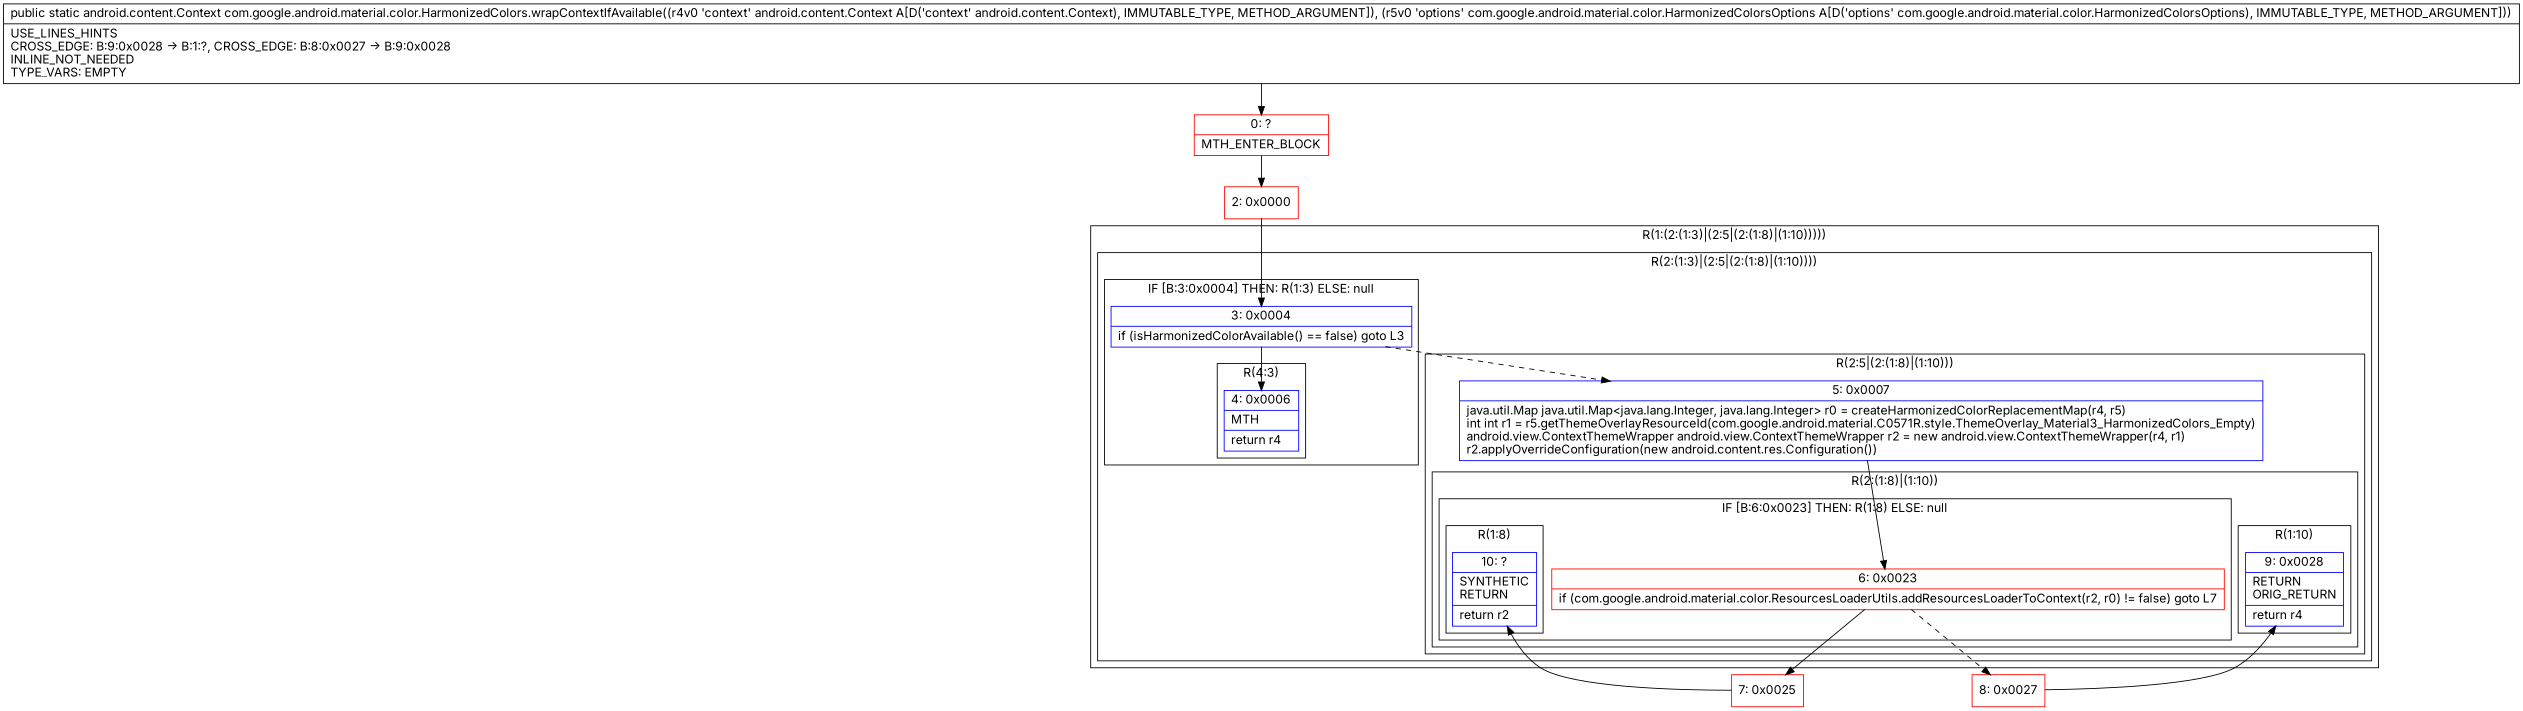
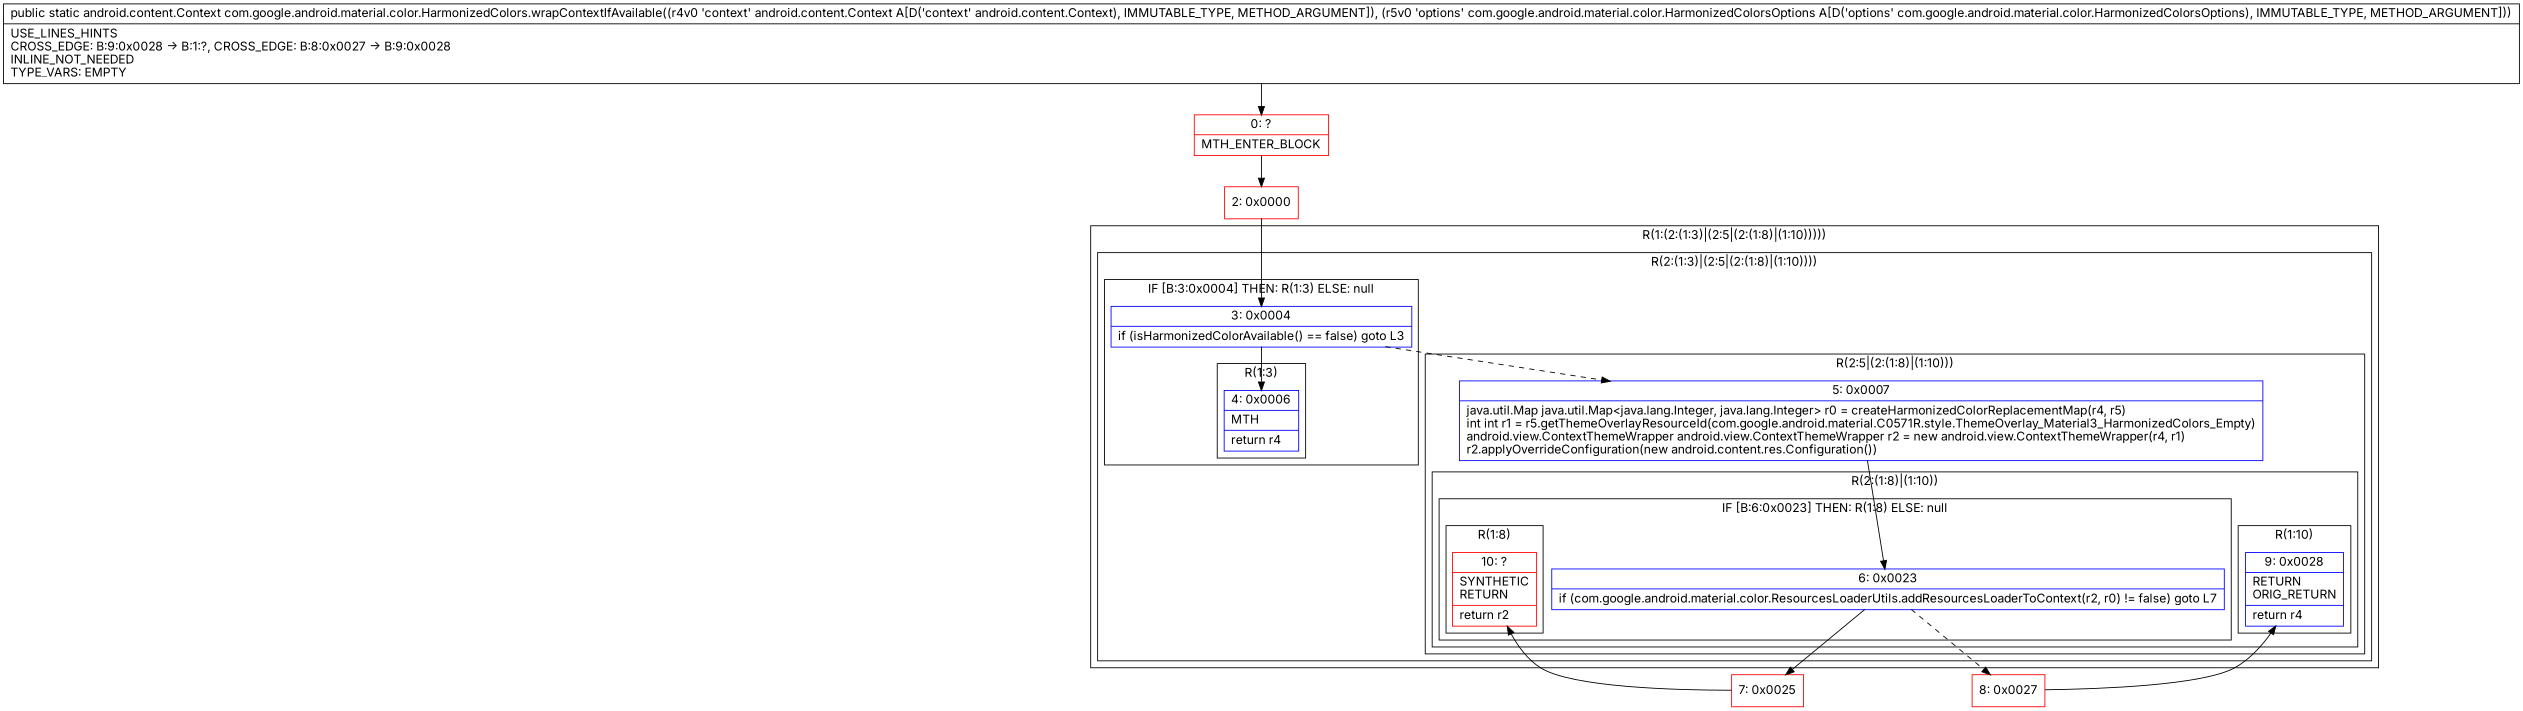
cluster "R(4:3)": label "R(4:3)" -> "R(1:3)"
node "10: ?": color blue -> red
node "6: 0x0023": color red -> blue
